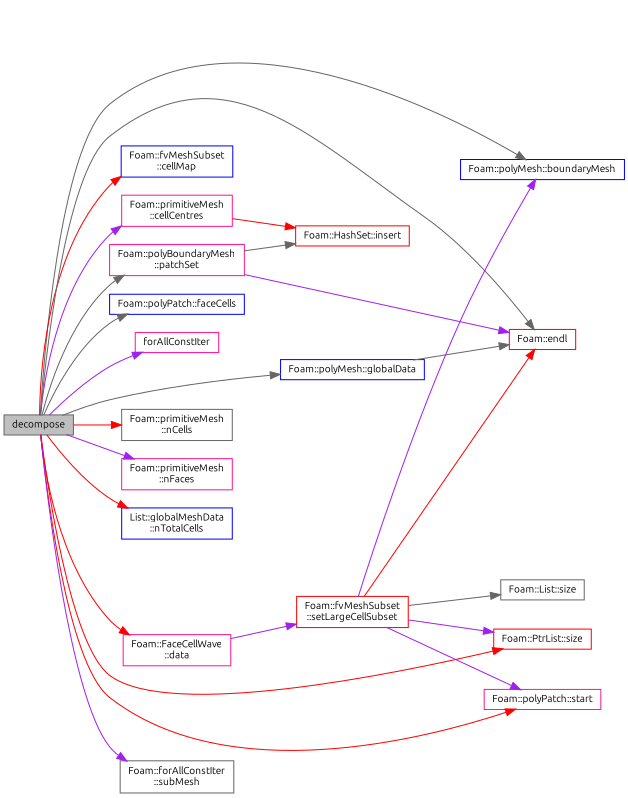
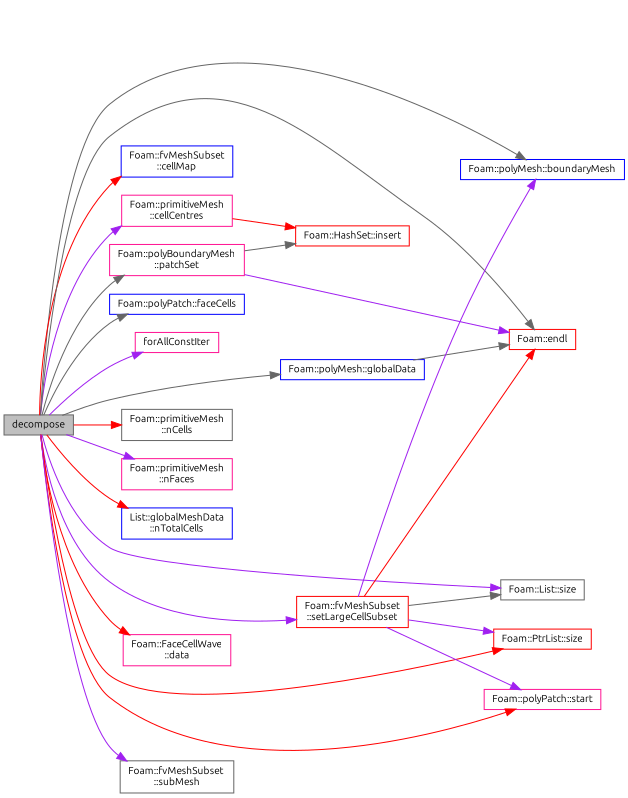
edge "decompose" -> "Foam::List::size": added
edge "Foam::FaceCellWave ::data" -> "Foam::fvMeshSubset ::setLargeCellSubset": now "decompose" -> "Foam::fvMeshSubset ::setLargeCellSubset"
node "Foam::forAllConstIter ::subMesh": label "Foam::forAllConstIter ::subMesh" -> "Foam::fvMeshSubset ::subMesh"
